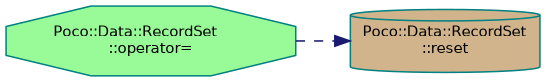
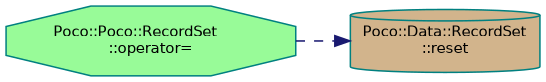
node "Poco::Data::RecordSet ::operator=": label "Poco::Data::RecordSet ::operator=" -> "Poco::Poco::RecordSet ::operator="
